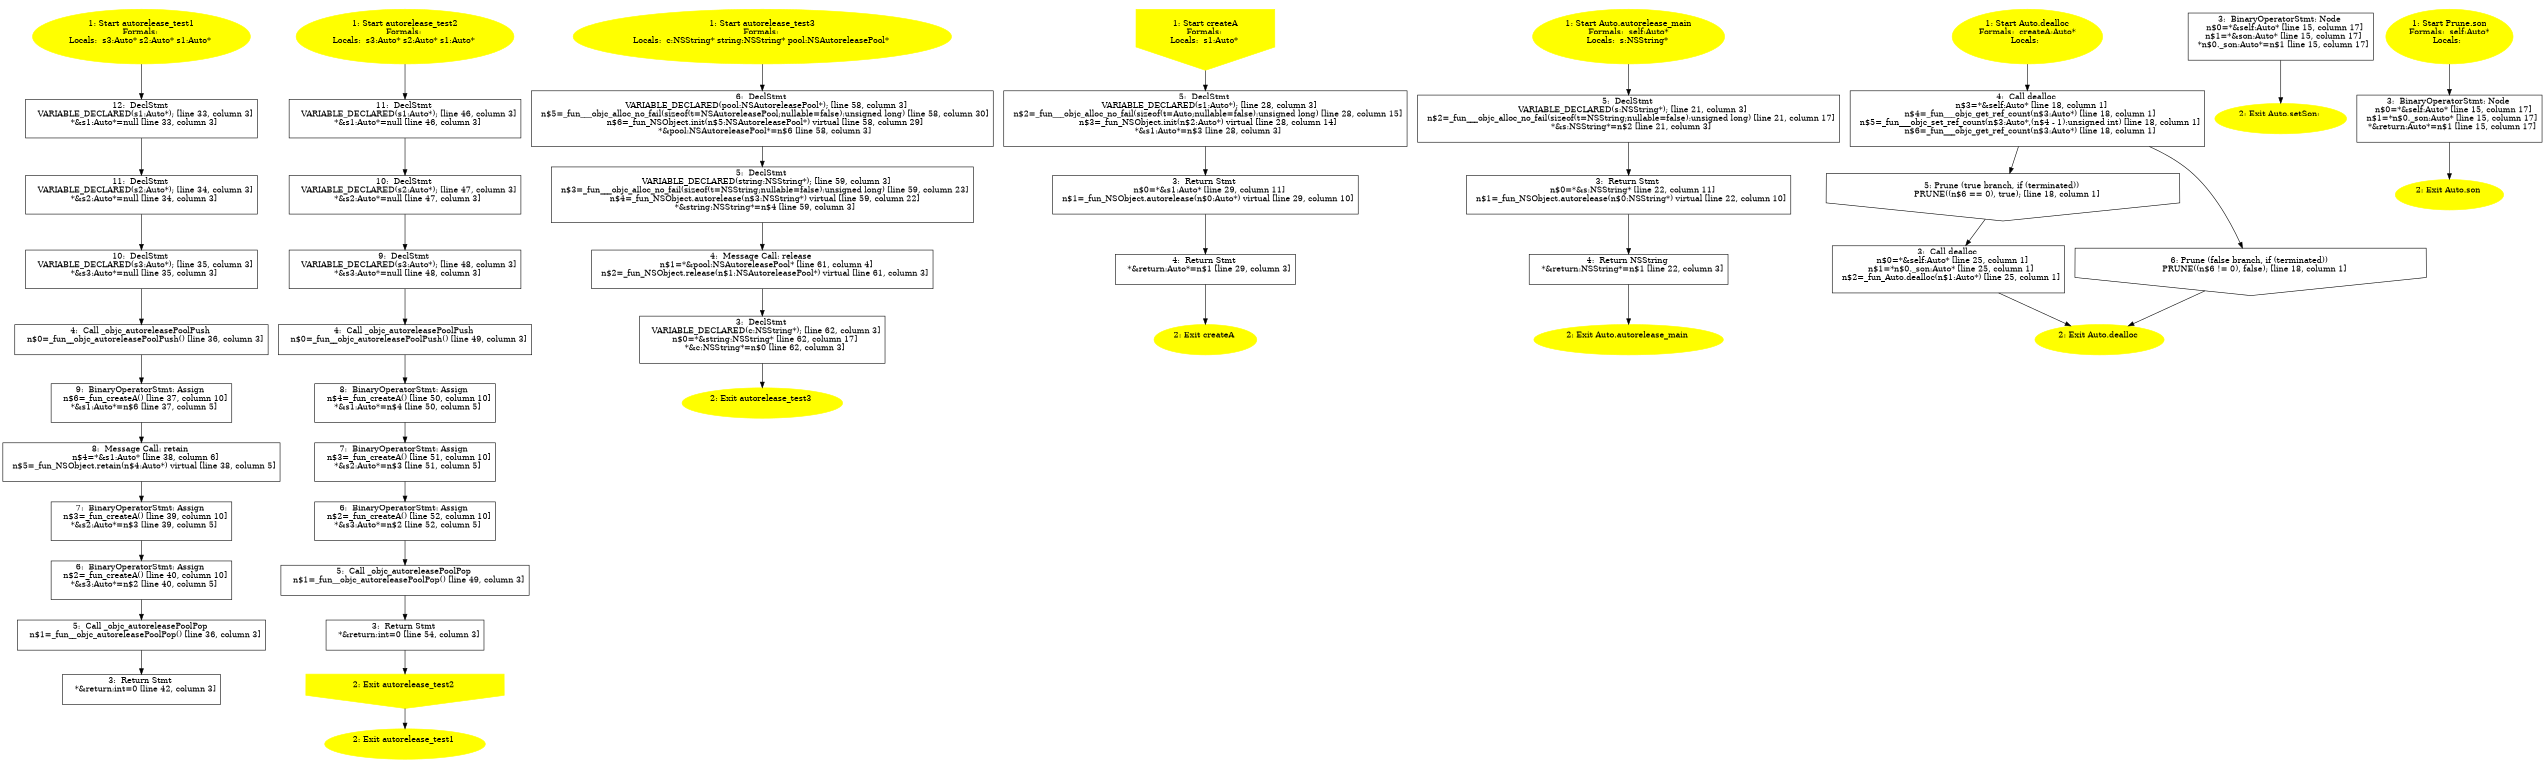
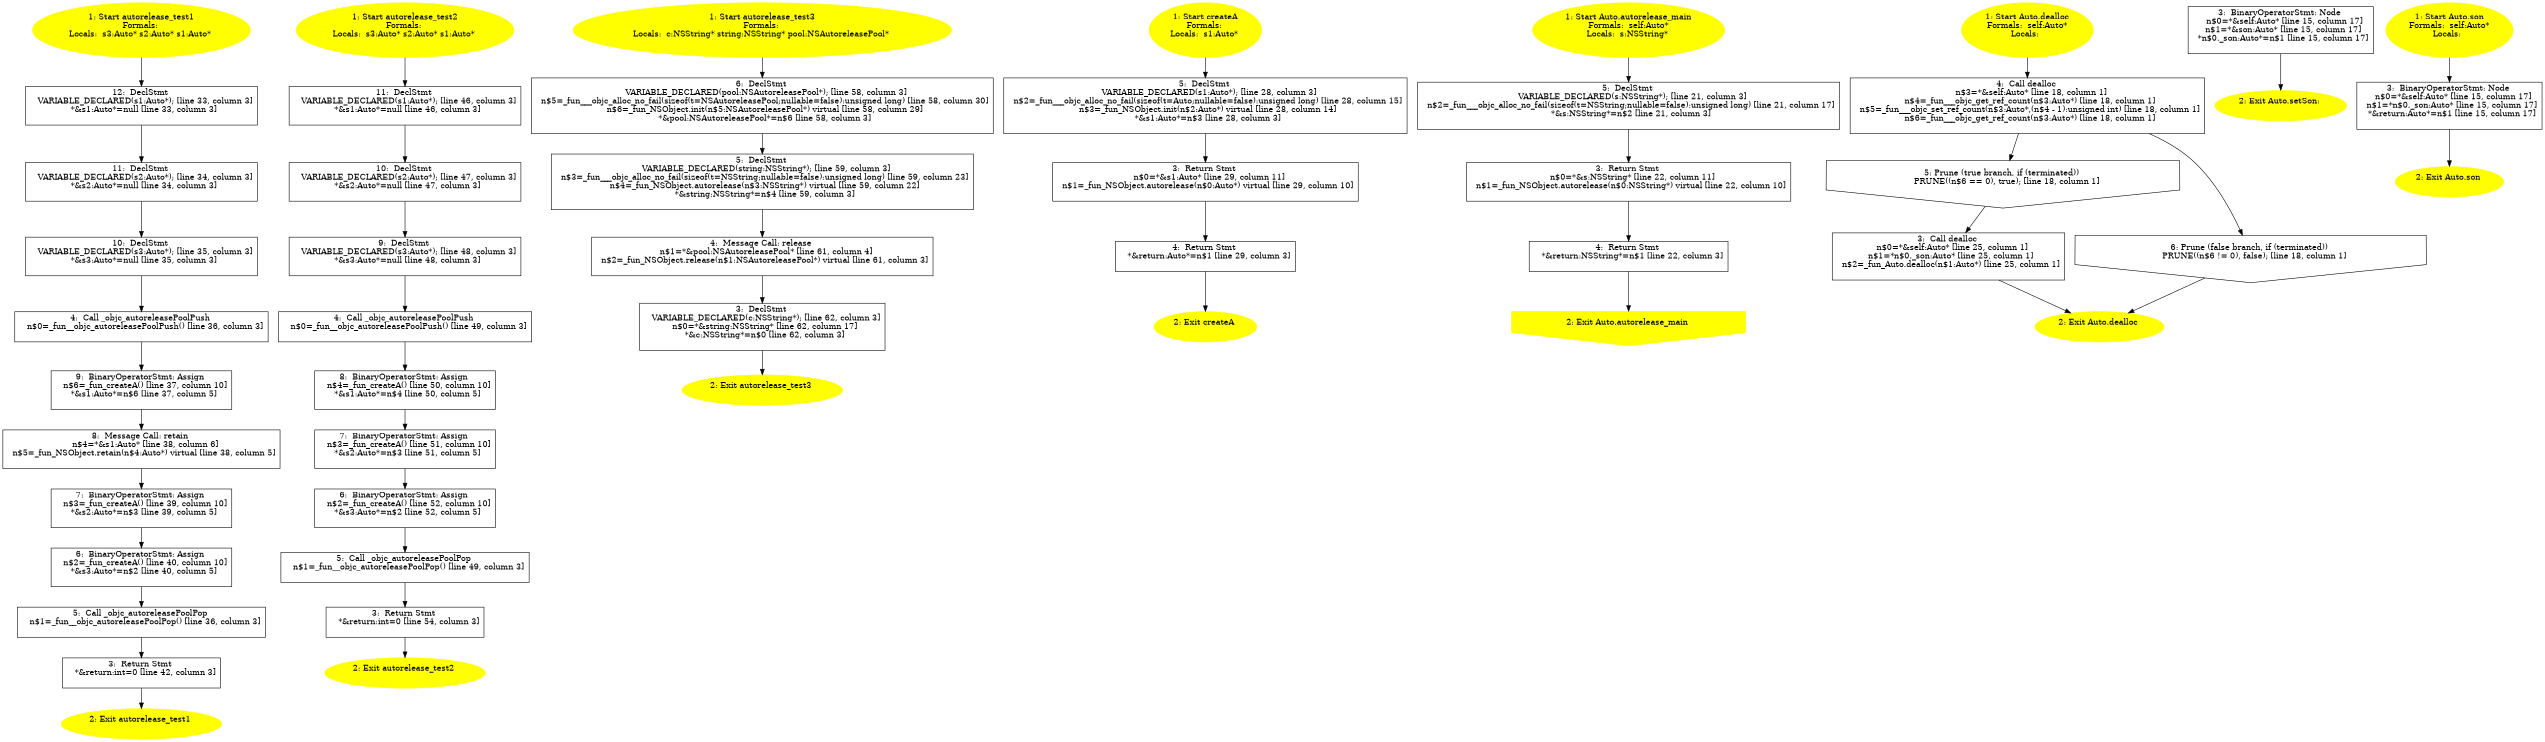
node "1: Start createA Formals: Locals:  s1:Auto*": shape invhouse -> ellipse
node "1: Start Auto.dealloc Formals:  createA:Auto* Locals:": label "1: Start Auto.dealloc Formals:  createA:Auto* Locals:" -> "1: Start Auto.dealloc Formals:  self:Auto* Locals:"
node "1: Start Prune.son Formals:  self:Auto* Locals:": label "1: Start Prune.son Formals:  self:Auto* Locals:" -> "1: Start Auto.son Formals:  self:Auto* Locals:"
node "4:  Return NSString *&return:NSString*=n$1 [line 22, column 3]": label "4:  Return NSString *&return:NSString*=n$1 [line 22, column 3]" -> "4:  Return Stmt *&return:NSString*=n$1 [line 22, column 3]"
node "2: Exit Auto.autorelease_main": shape ellipse -> invhouse
node "2: Exit autorelease_test2": shape invhouse -> ellipse
edge "2: Exit autorelease_test2" -> "2: Exit autorelease_test1": now "3:  Return Stmt *&return:int=0 [line 42, column 3]" -> "2: Exit autorelease_test1"
